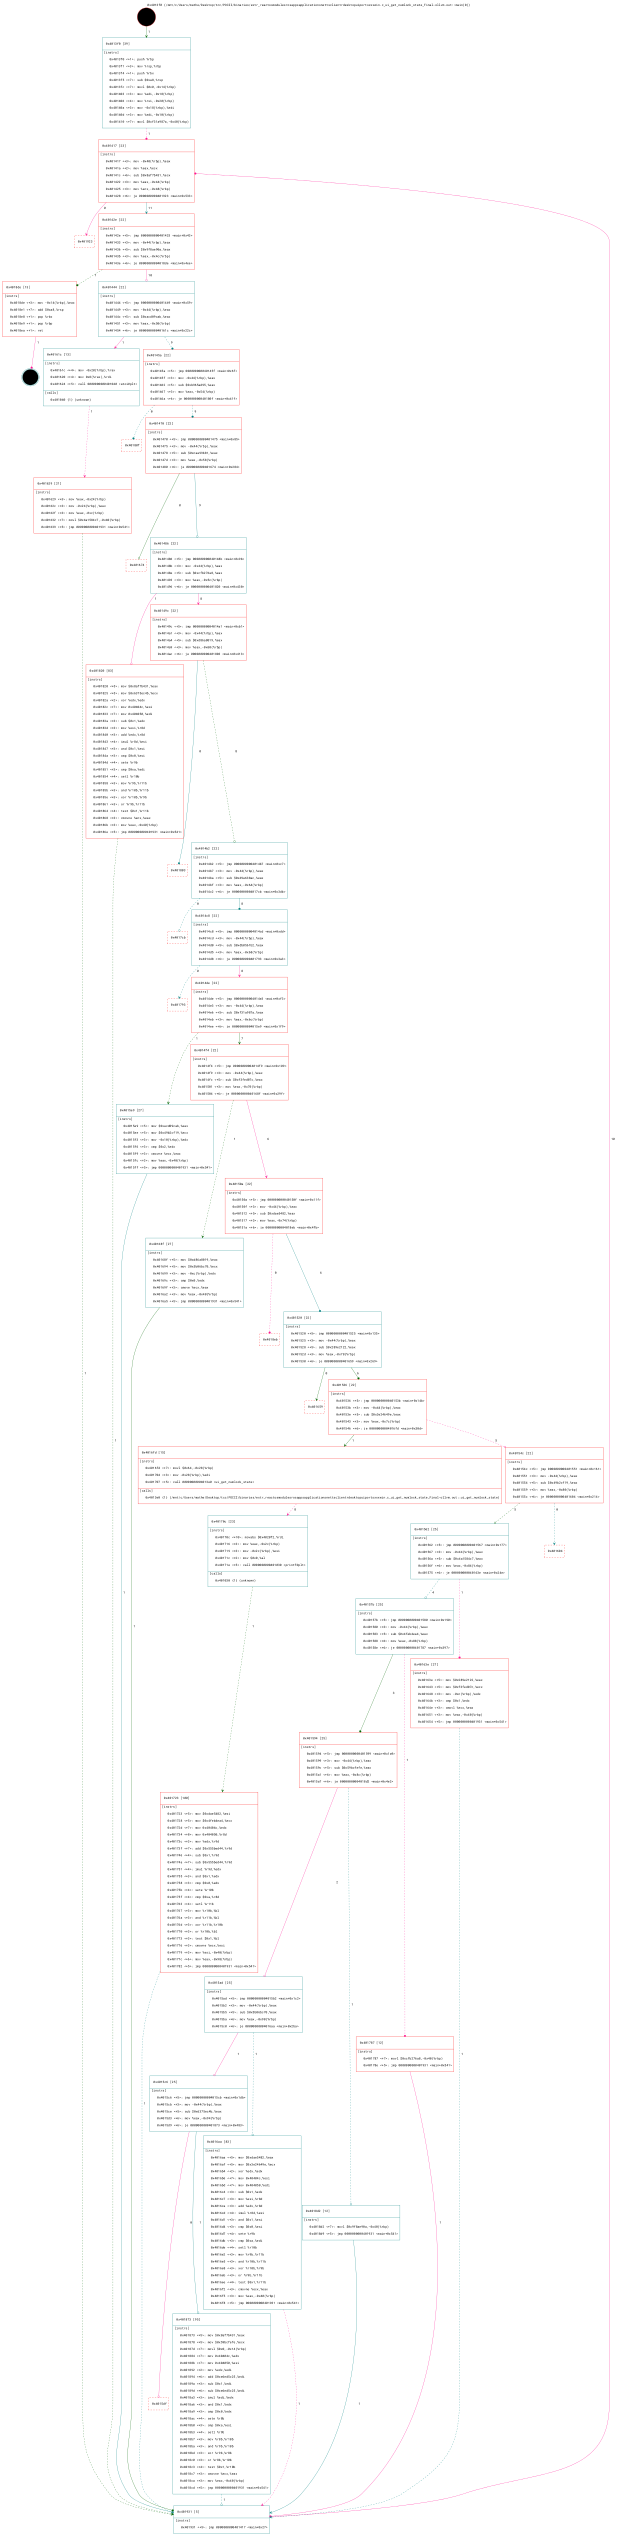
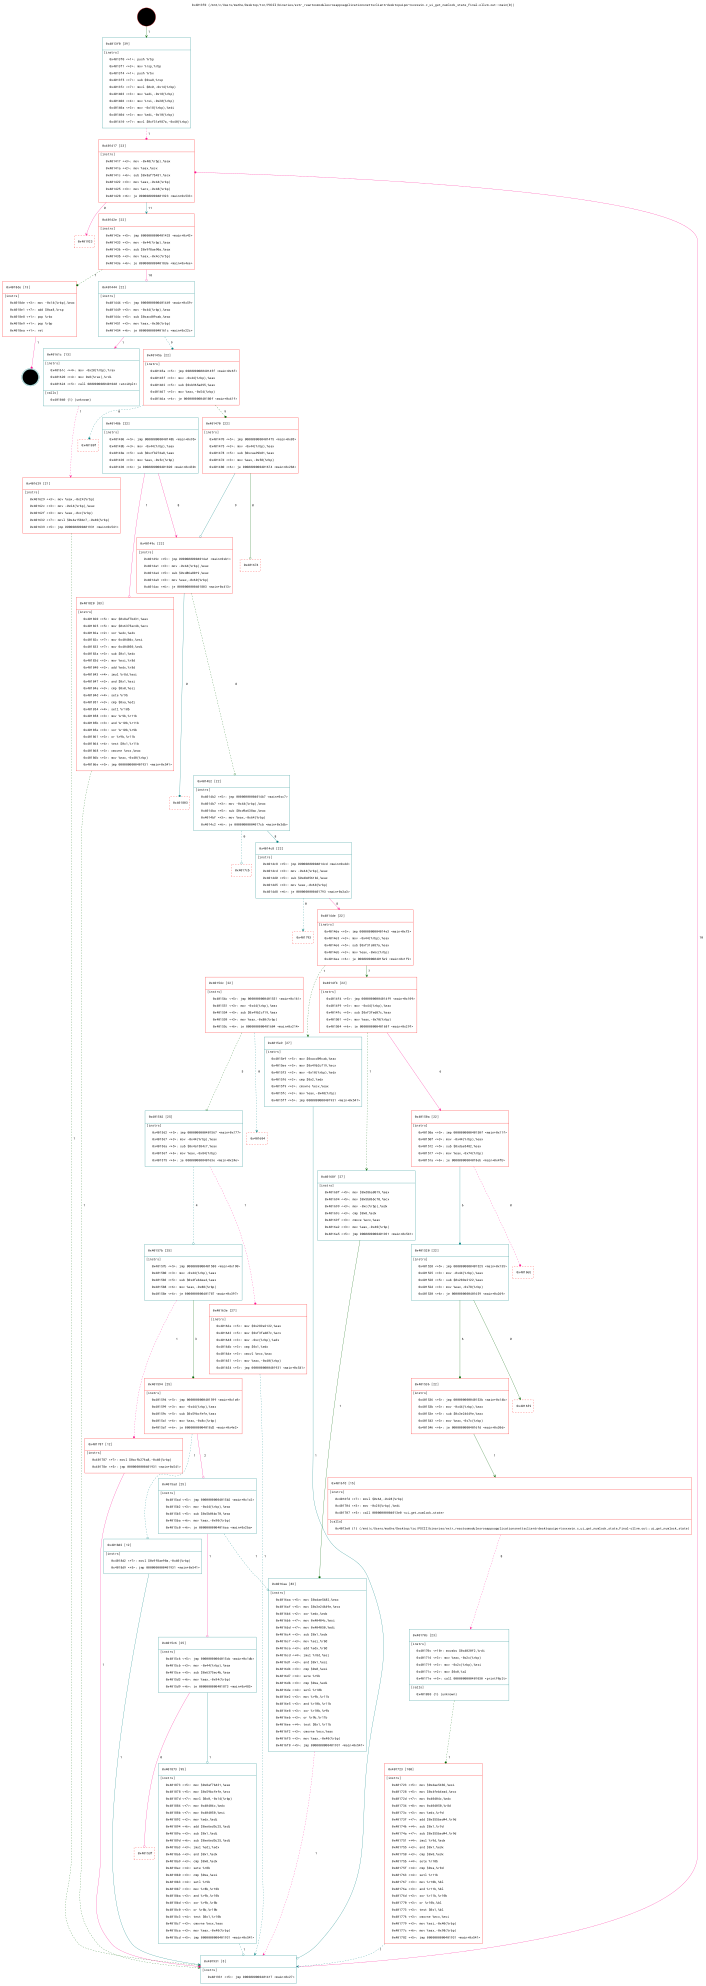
edge "0x40145a [22]" -> "0x401470 [22]": color teal -> darkgreen
edge "0x401470 [22]" -> "0x401486 [22]": now "0x401470 [22]" -> "0x40149c [22]"
edge "0x401536 [22]" -> "0x40154c [22]": removed, label "5"
edge "0x40170c [23]" -> "0x401723 [100]": arrowhead vee -> dot
edge "0x40168f [27]" -> "0x401931 [5]": now "0x40168f [27]" -> "0x4016aa [83]"
